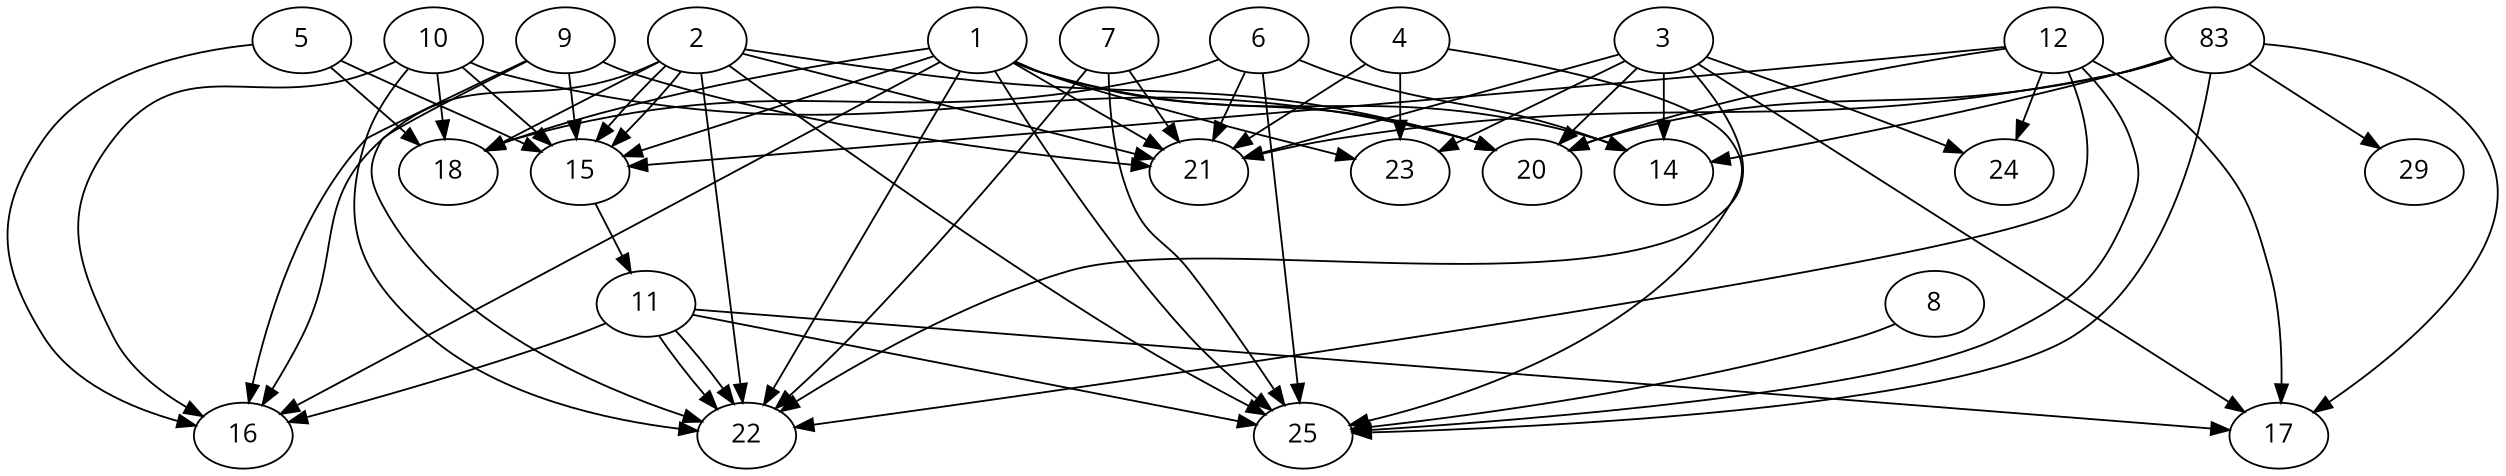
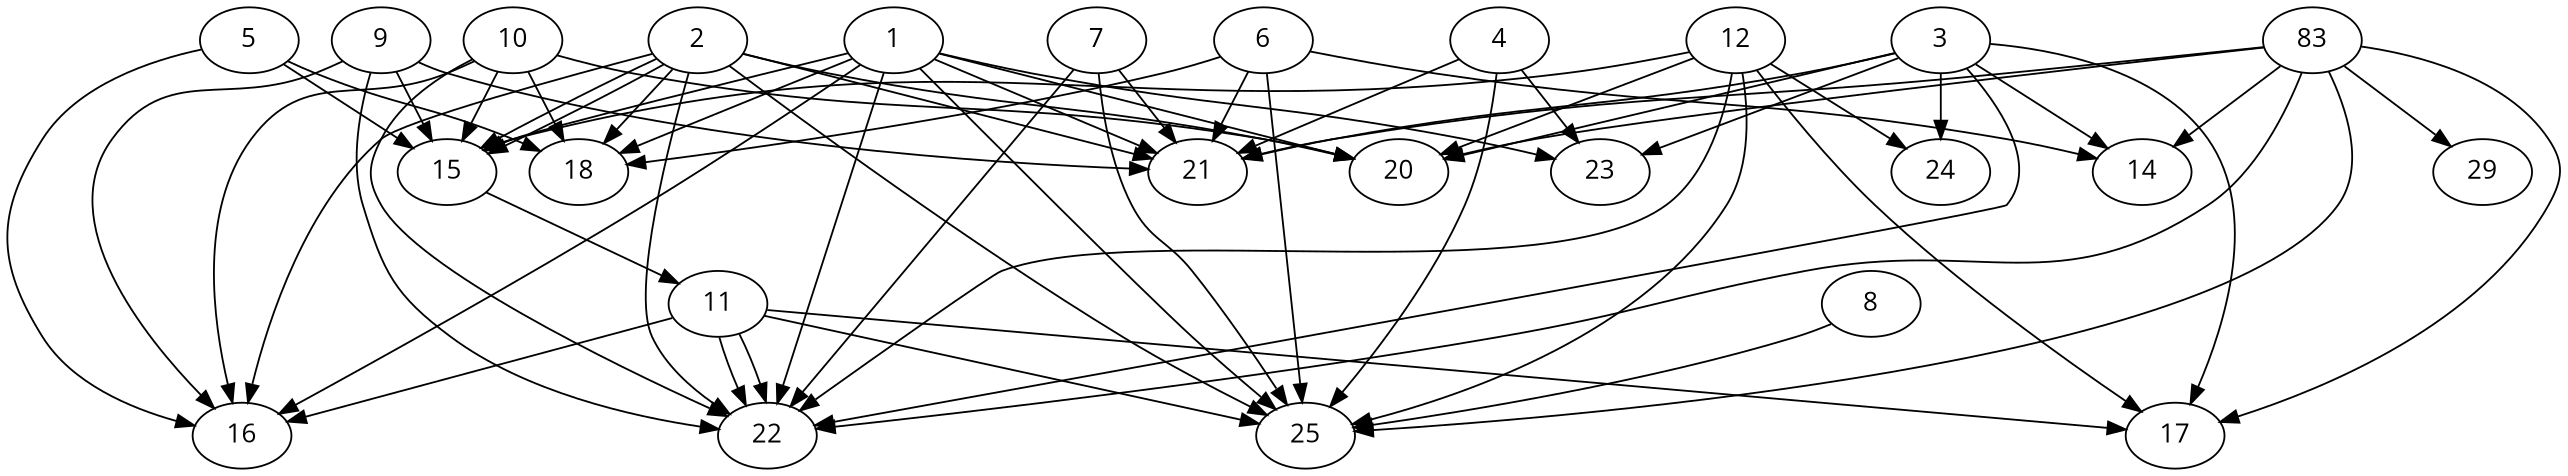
edge "1" -> "14": removed
edge "83" -> "22": added
